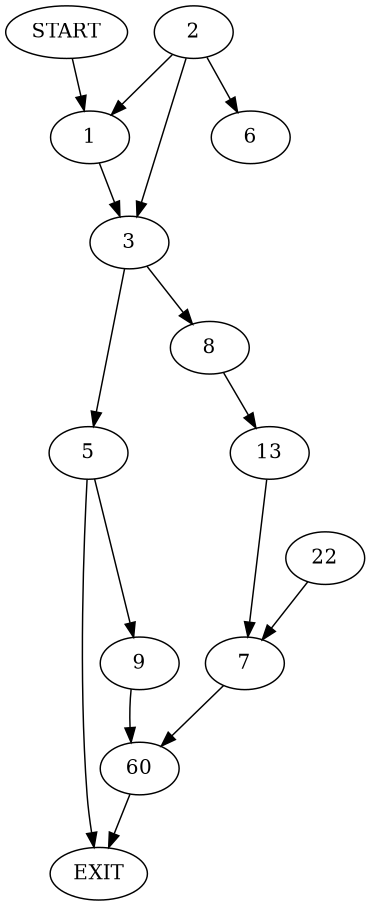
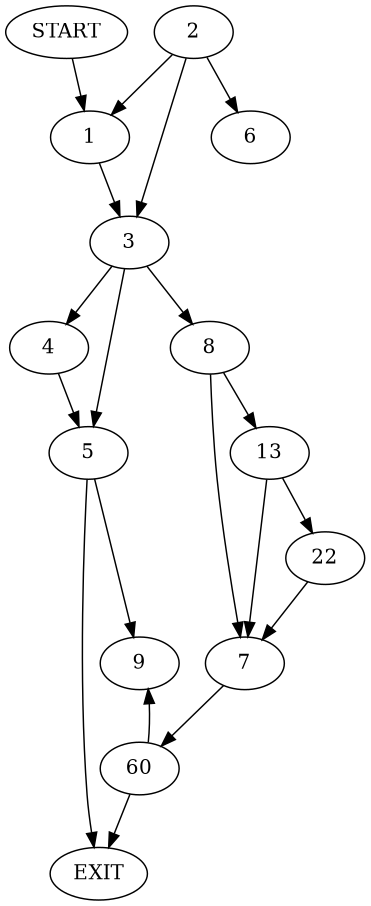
node "4": added
edge "8" -> "7": added
edge "13" -> "22": added
edge "9" -> "60": reversed
